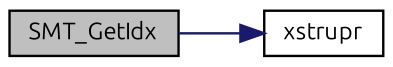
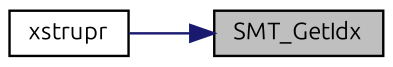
edge "SMT_GetIdx" -> "xstrupr": reversed
